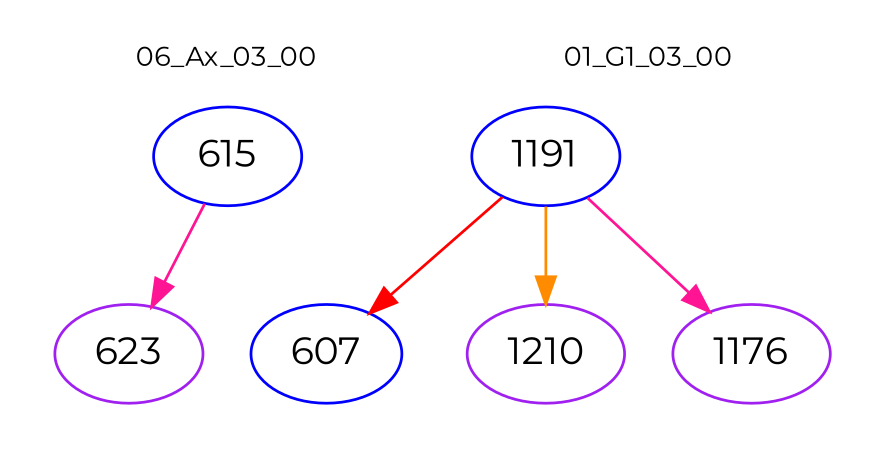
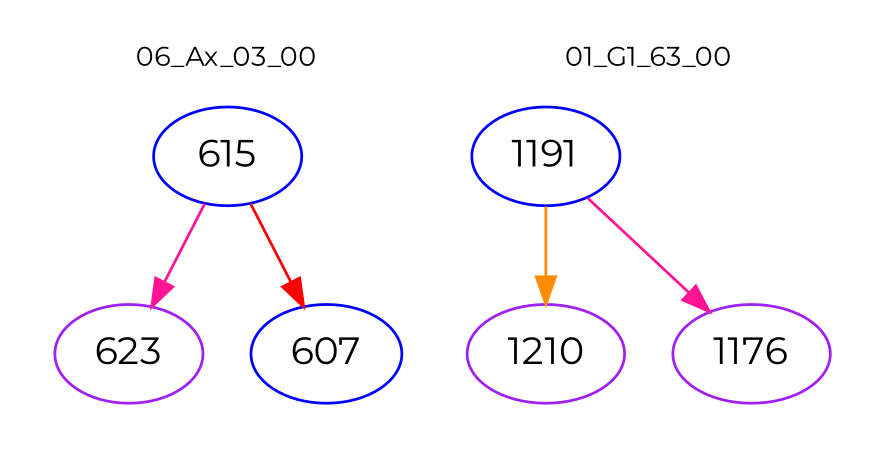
cluster "01_G1_03_00": label "01_G1_03_00" -> "01_G1_63_00"
edge "1191" -> "607": now "615" -> "607"
